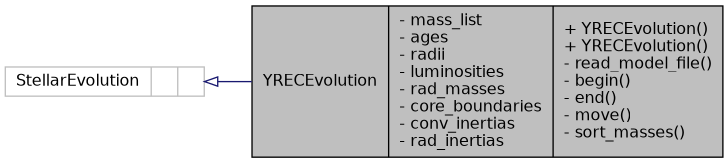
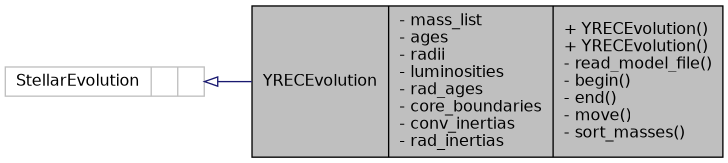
node "YRECEvolution": text "- rad_masses" -> "- rad_ages"
